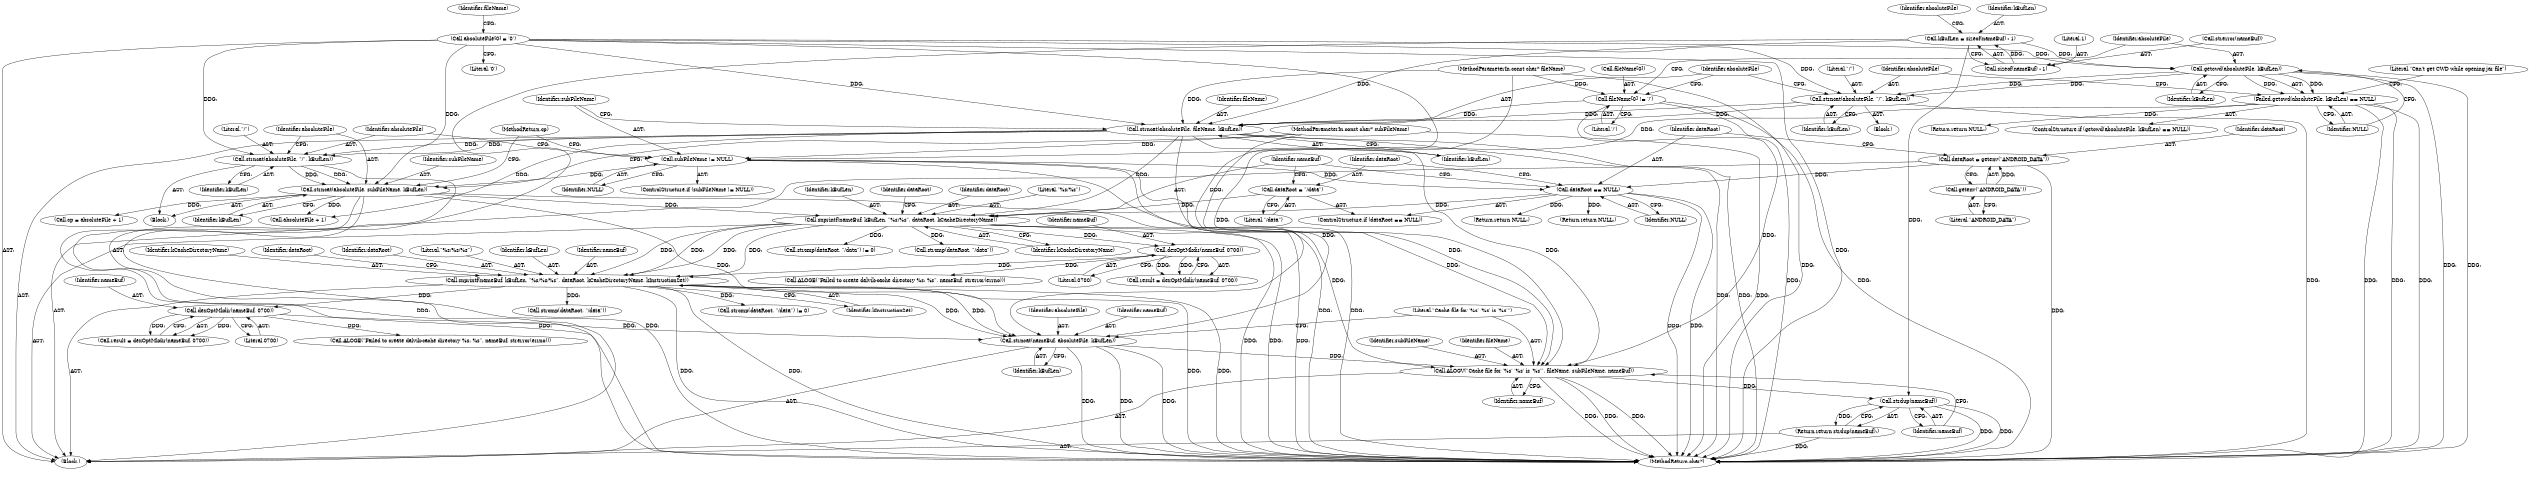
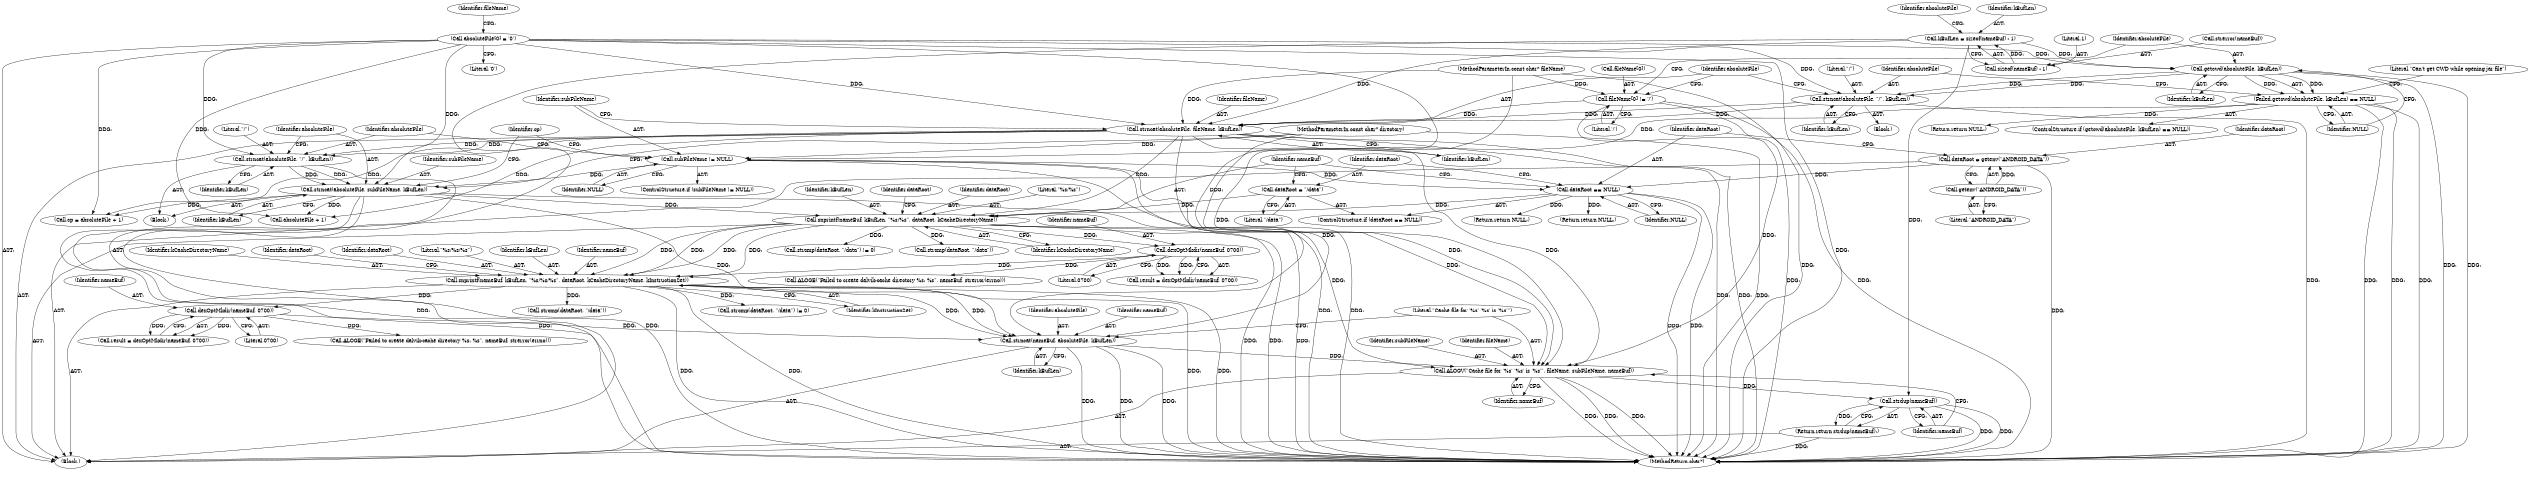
edge "(Call,absoluteFile[0] = '0')" -> "(Call,cp = absoluteFile + 1)": added, label "DDG:"
edge "(Call,absoluteFile[0] = '0')" -> "(Call,absoluteFile + 1)": added, label "DDG:"
node "(MethodReturn,cp)": label "(MethodReturn,cp)" -> "(Identifier,cp)"
node "(MethodParameterIn,const char* subFileName)": label "(MethodParameterIn,const char* subFileName)" -> "(MethodParameterIn,const char* directory)"
edge "(Call,strncat(absoluteFile, fileName, kBufLen))" -> "(Call,cp = absoluteFile + 1)": added, label "DDG:"
